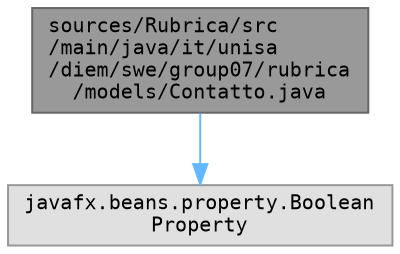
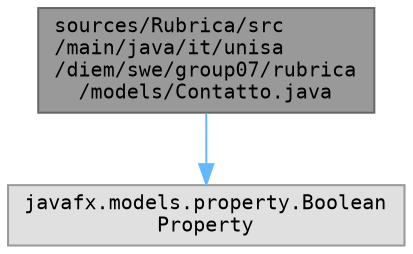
node "javafx.beans.property.Boolean Property": label "javafx.beans.property.Boolean Property" -> "javafx.models.property.Boolean Property"
